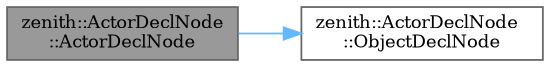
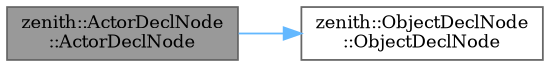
node "zenith::ActorDeclNode ::ObjectDeclNode": label "zenith::ActorDeclNode ::ObjectDeclNode" -> "zenith::ObjectDeclNode ::ObjectDeclNode"
